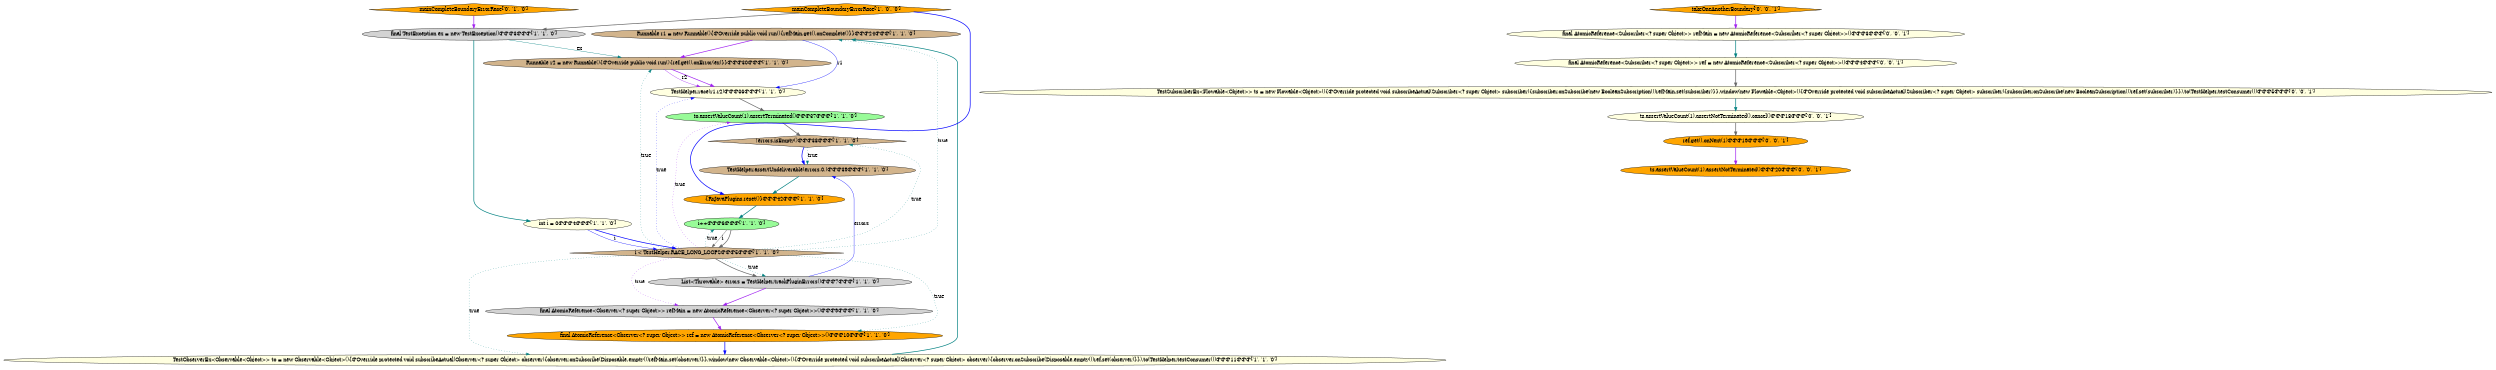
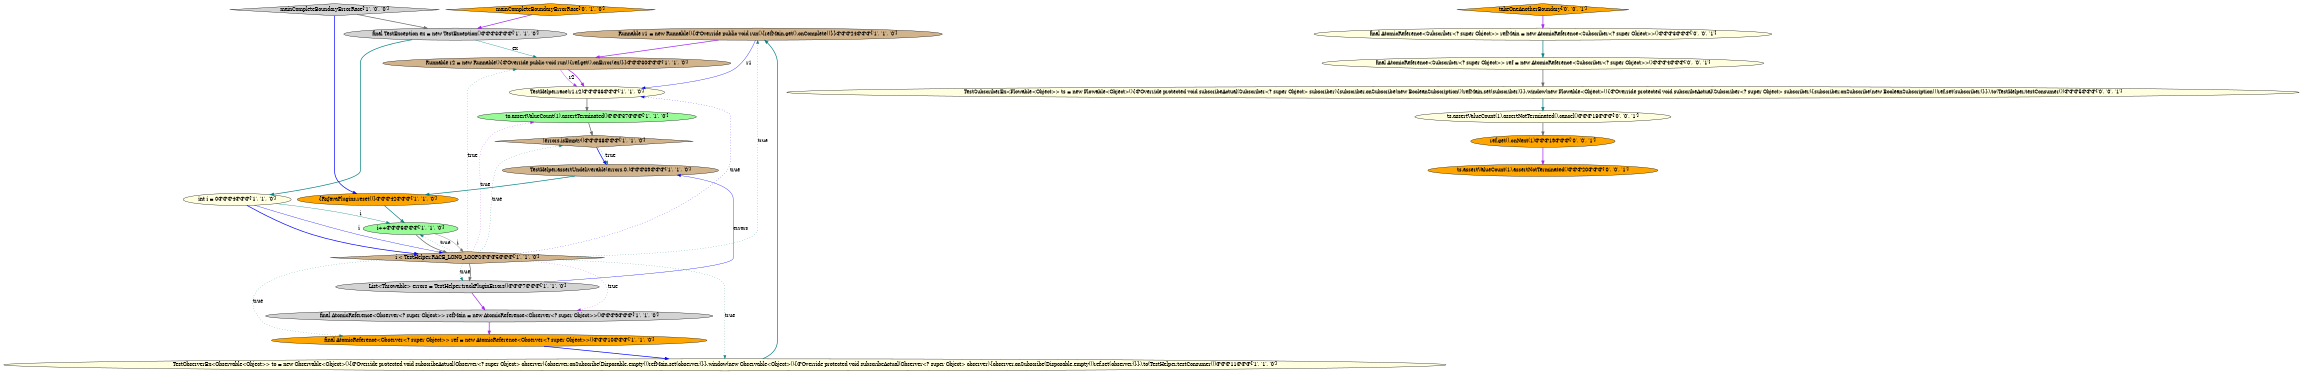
node "mainCompleteBoundaryErrorRace['1', '0', '0']": fillcolor orange -> lightgrey
edge "int i = 0@@@4@@@['1', '1', '0']" -> "i++@@@6@@@['1', '1', '0']": added, label "i"
